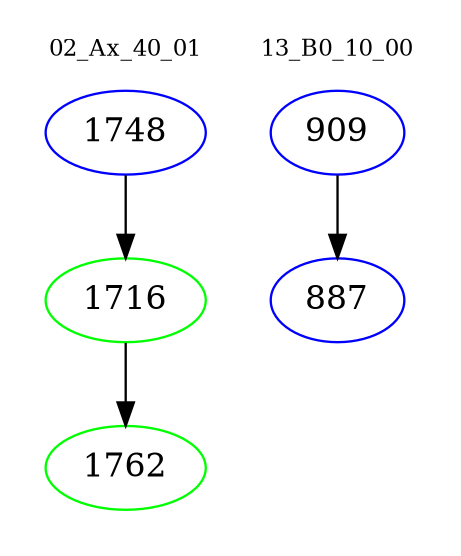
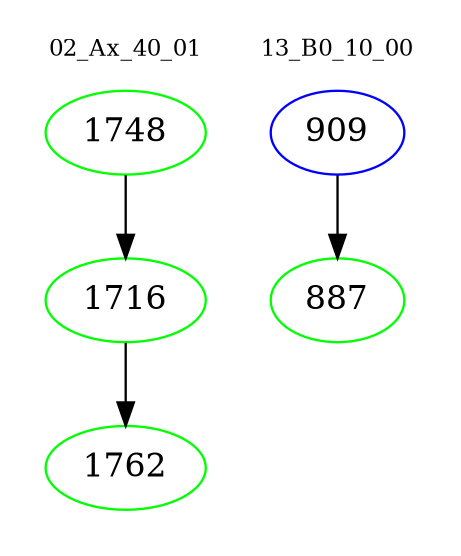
node "1748": color blue -> green
node "887": color blue -> green
